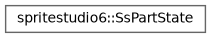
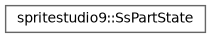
node "spritestudio6::SsPartState": label "spritestudio6::SsPartState" -> "spritestudio9::SsPartState"
